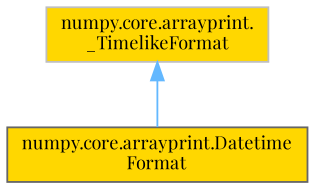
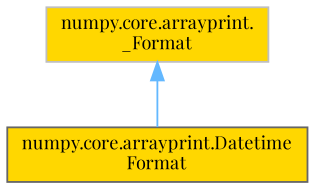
node "numpy.core.arrayprint. _TimelikeFormat": label "numpy.core.arrayprint. _TimelikeFormat" -> "numpy.core.arrayprint. _Format"
